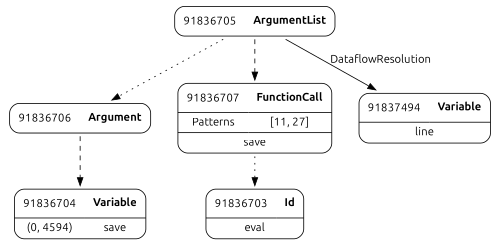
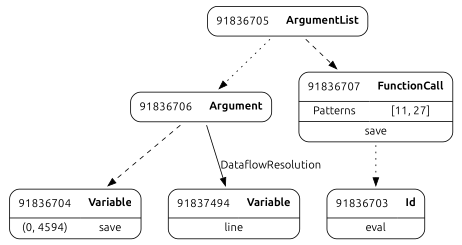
edge "91836705" -> "91837494": now "91836706" -> "91837494"
